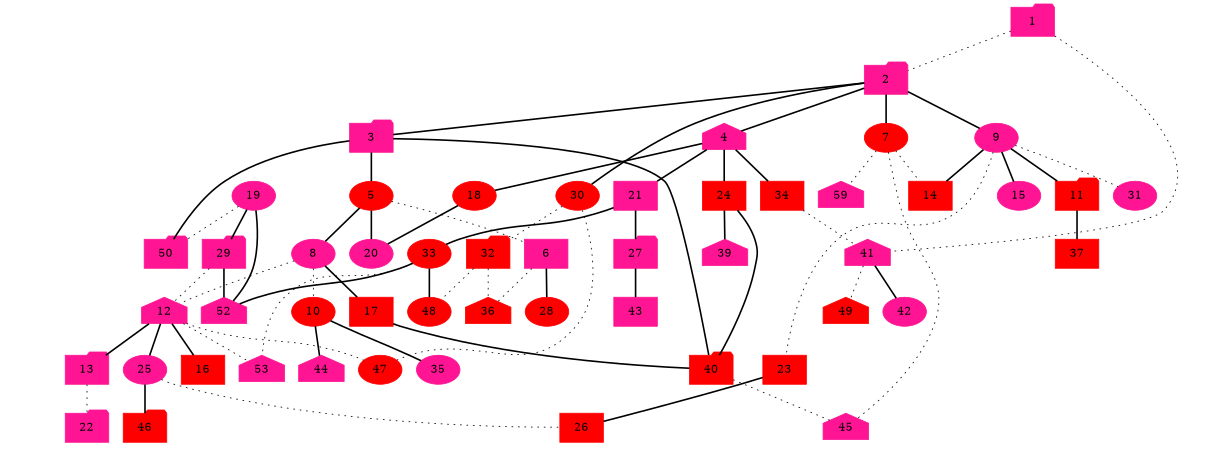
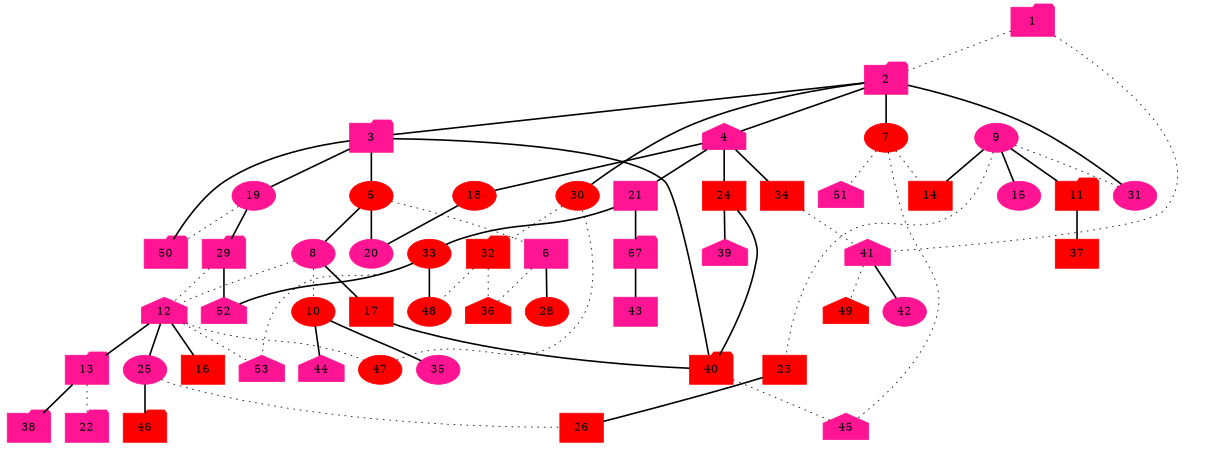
edge "2" -- "9": now "2" -- "31"
node "59": label "59" -> "51"
node "27": label "27" -> "67"
edge "19" -- "52": now "19" -- "3"
node "38": added
